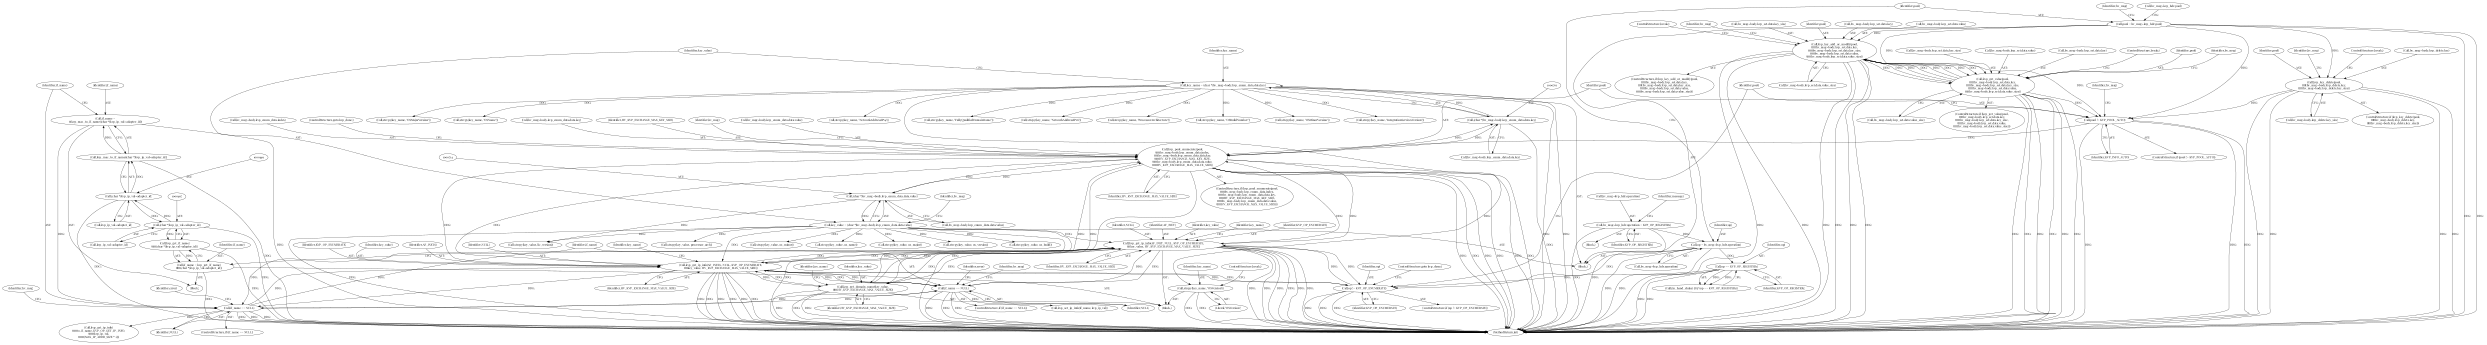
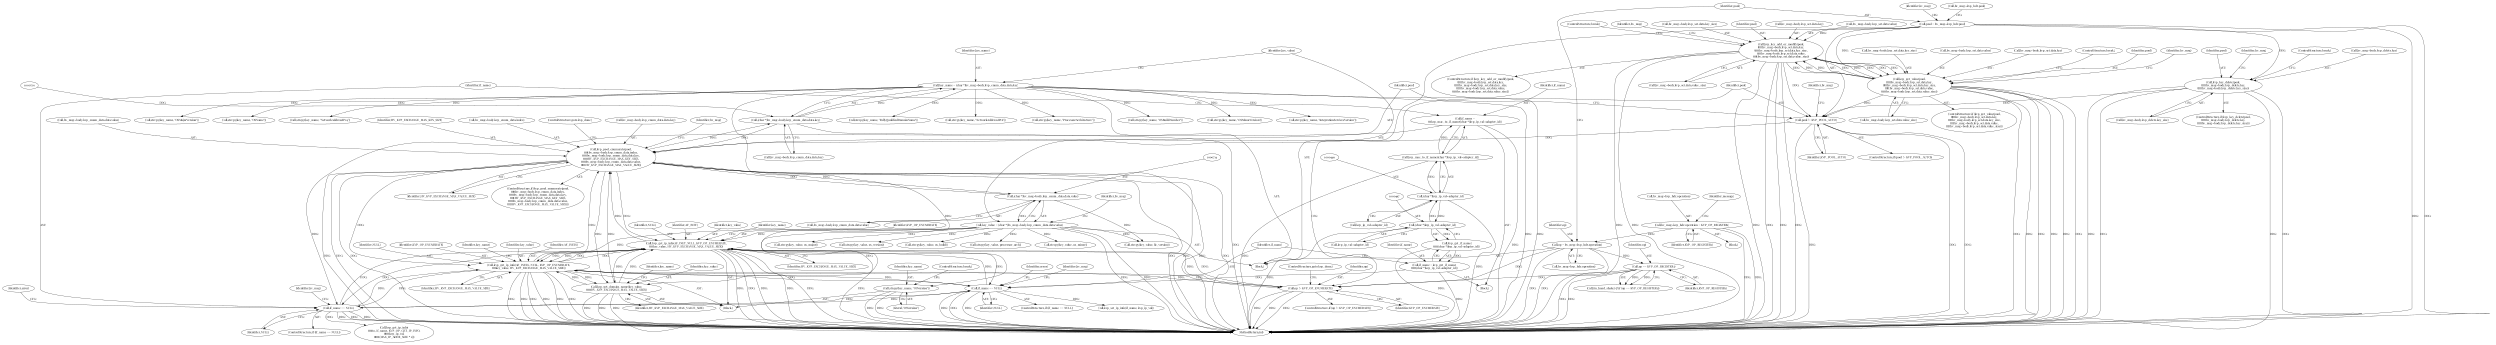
edge "(Call,pool = hv_msg->kvp_hdr.pool)" -> "(Call,pool != KVP_POOL_AUTO)": label "DDG: " -> "AST: "
edge "1000701" -> "(Call,(char *)hv_msg->body.kvp_enum_data.data.key)": label "AST: " -> "DDG: "
node "(Identifier,KVP_INFO_AUTO)": label "(Identifier,KVP_INFO_AUTO)" -> "(Identifier,KVP_POOL_AUTO)"
node "(Call,strcpy(key_value, os_name))": removed
